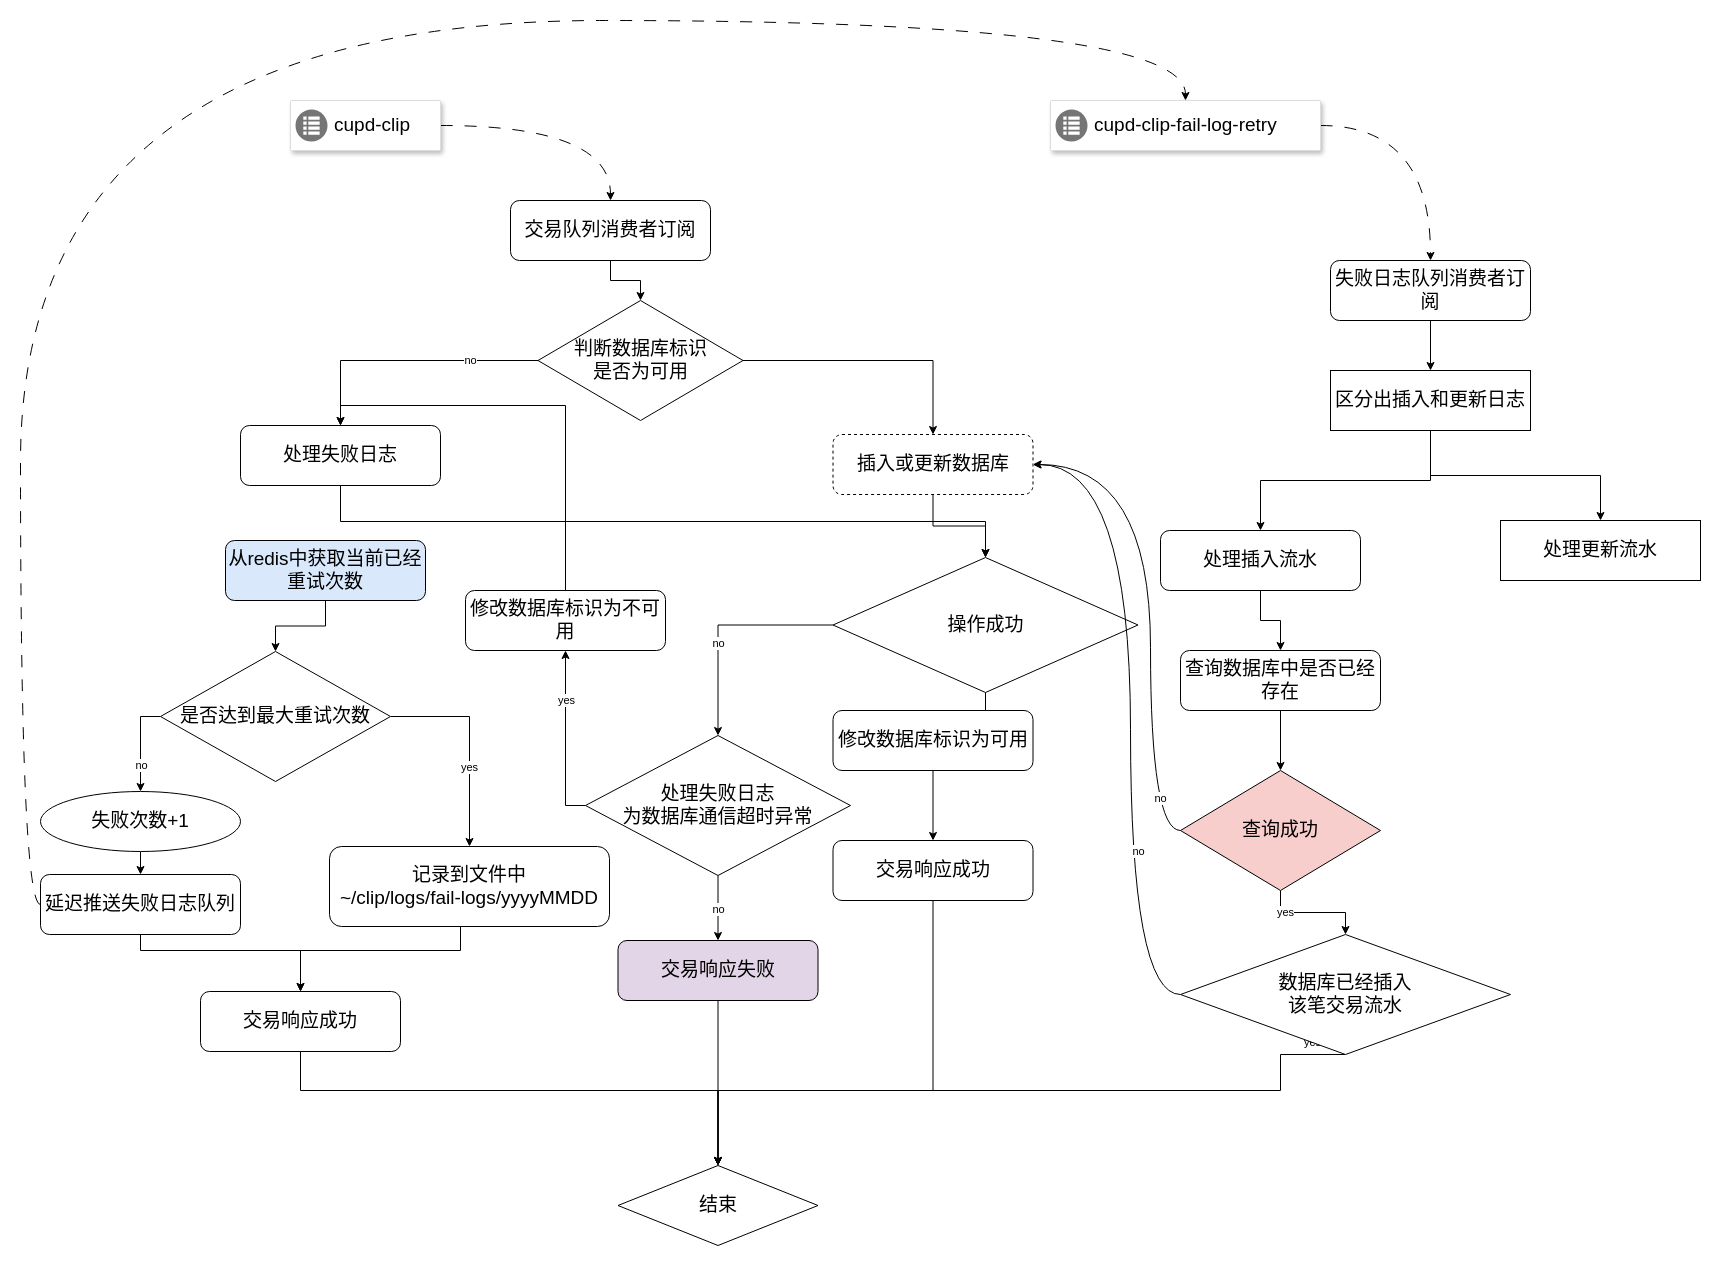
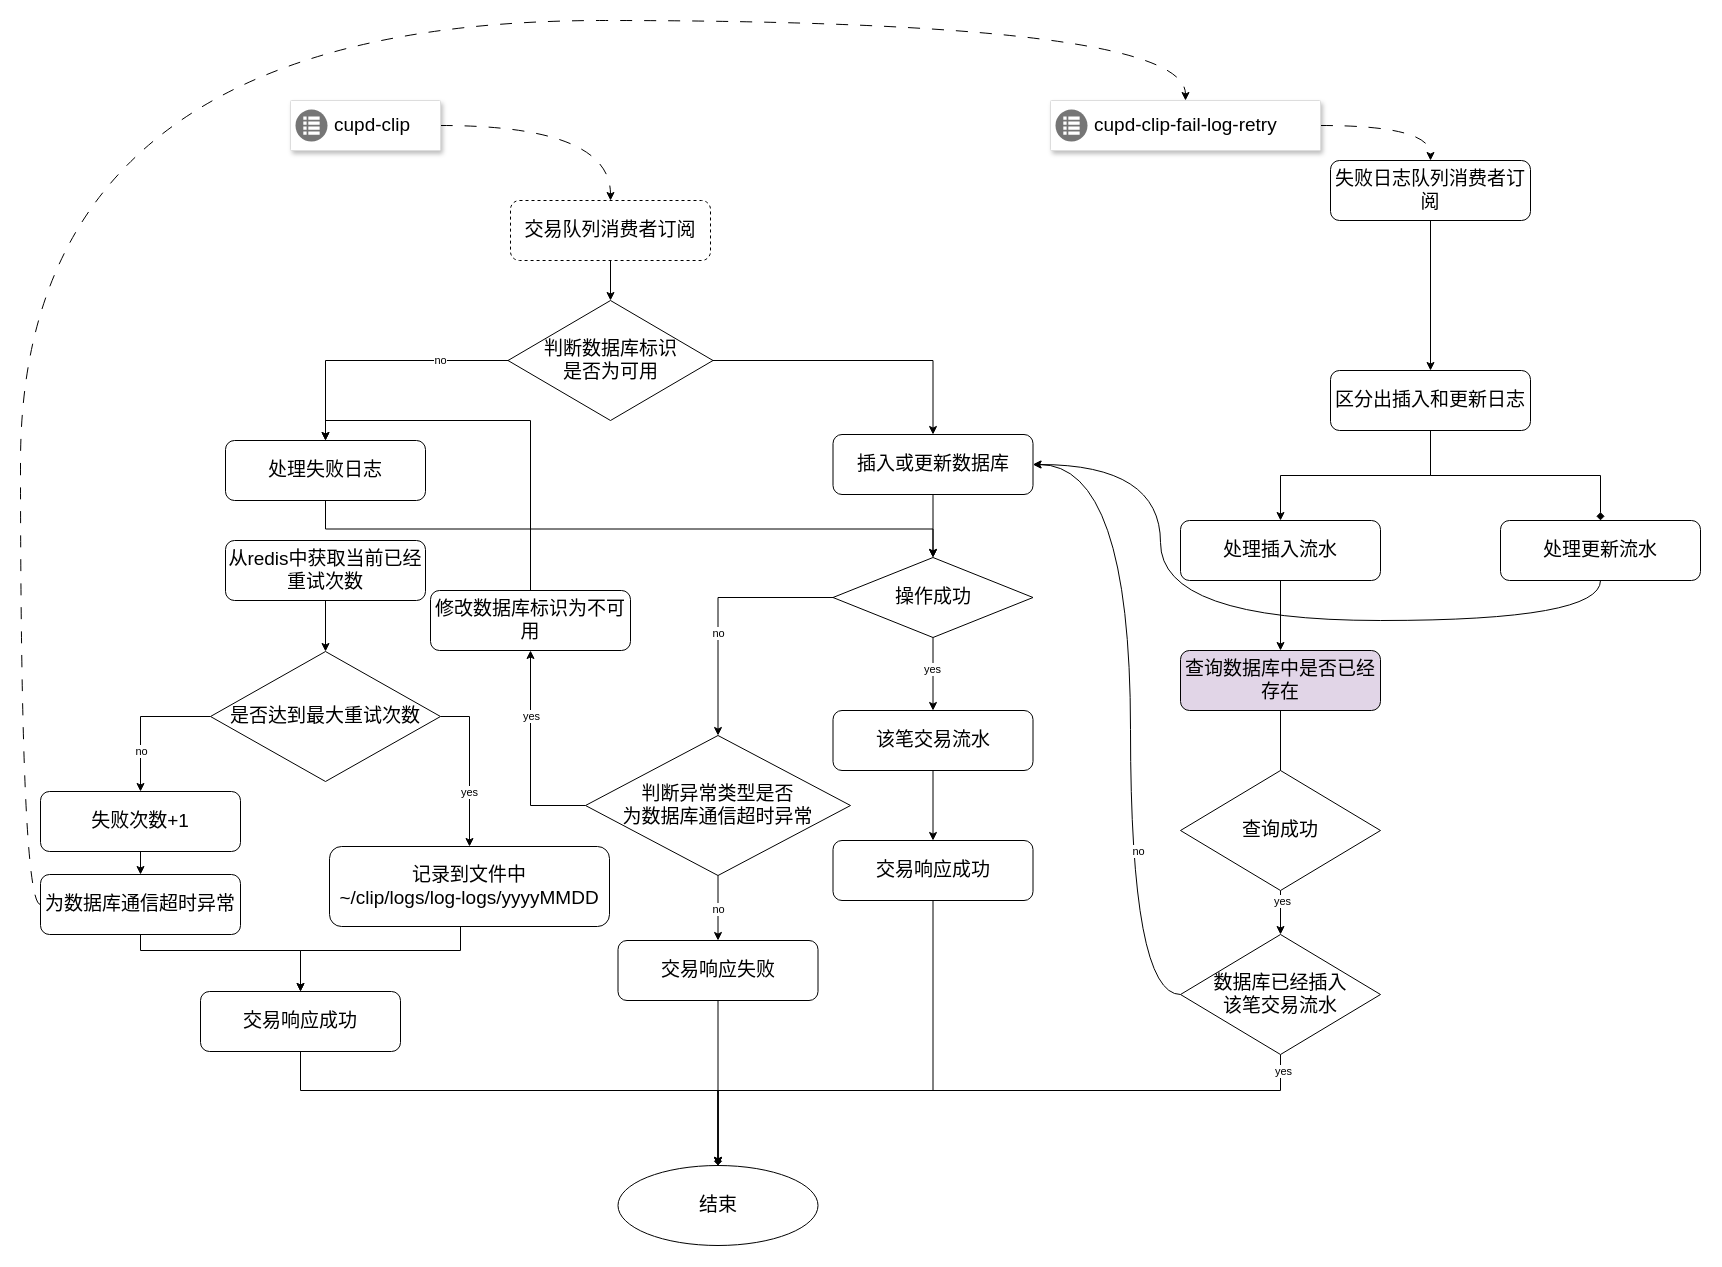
node "交易队列消费者订阅": style solid -> dashed
node "失败日志队列消费者订阅": moved (1431, 291) -> (1431, 191)
node "判断数据库标识 是否为可用": moved (641, 361) -> (611, 361)
node "区分出插入和更新日志": shape rectangle -> rounded rectangle
node "处理失败日志": moved (341, 456) -> (326, 471)
node "插入或更新数据库": style dashed -> solid
edge "区分出插入和更新日志" -> "处理更新流水": arrowhead classic -> diamond
node "处理更新流水": shape rectangle -> rounded rectangle
node "处理插入流水": moved (1261, 561) -> (1281, 551)
node "从redis中获取当前已经重试次数": fillcolor #dae8fc -> #ffffff
edge "处理更新流水" -> "插入或更新数据库": added
node "修改数据库标识为不可用": moved (566, 621) -> (531, 621)
node "操作成功": size 305x135 -> 200x80
edge "查询成功" -> "插入或更新数据库": removed, label "no"
node "查询数据库中是否已经存在": fillcolor #ffffff -> #e1d5e7
node "是否达到最大重试次数": moved (276, 717) -> (326, 717)
node "修改数据库标识为可用": label "修改数据库标识为可用" -> "该笔交易流水"
edge "查询数据库中是否已经存在" -> "查询成功": arrowhead classic -> none
node "处理失败日志 为数据库通信超时异常": label "处理失败日志 为数据库通信超时异常" -> "判断异常类型是否 为数据库通信超时异常"
node "失败次数+1": shape ellipse -> rounded rectangle
node "查询成功": fillcolor #f8cecc -> #ffffff
node "记录到文件中 ~/clip/logs/fail-logs/yyyyMMDD": label "记录到文件中 ~/clip/logs/fail-logs/yyyyMMDD" -> "记录到文件中 ~/clip/logs/log-logs/yyyyMMDD"
node "延迟推送失败日志队列": label "延迟推送失败日志队列" -> "为数据库通信超时异常"
node "交易响应失败": fillcolor #e1d5e7 -> #ffffff
node "数据库已经插入 该笔交易流水": size 330x120 -> 200x120
edge "交易响应失败" -> "结束": arrowhead classic -> diamond
node "结束": shape diamond -> ellipse
